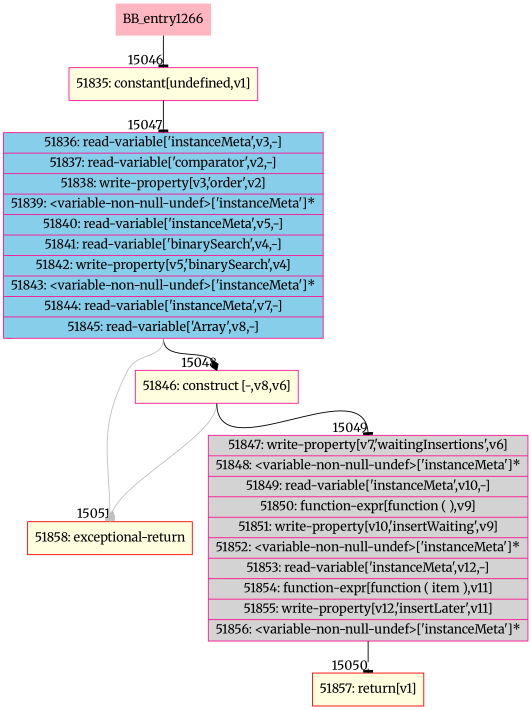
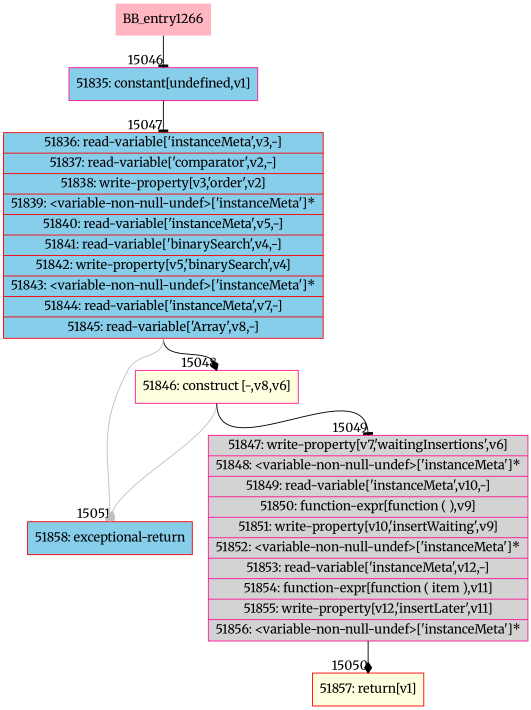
node "51835: constant[undefined,v1]": fillcolor lightyellow -> skyblue
node "51836: read-variable['instanceMeta',v3,-]": color deeppink -> red
node "51858: exceptional-return": fillcolor lightyellow -> skyblue
edge "51847: write-property[v7,'waitingInsertions',v6]" -> "51857: return[v1]": arrowhead tee -> diamond
